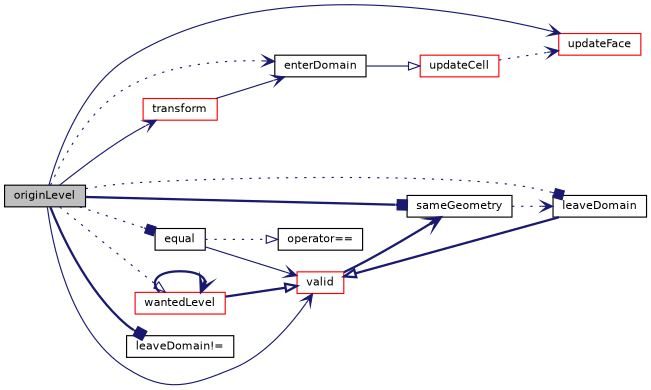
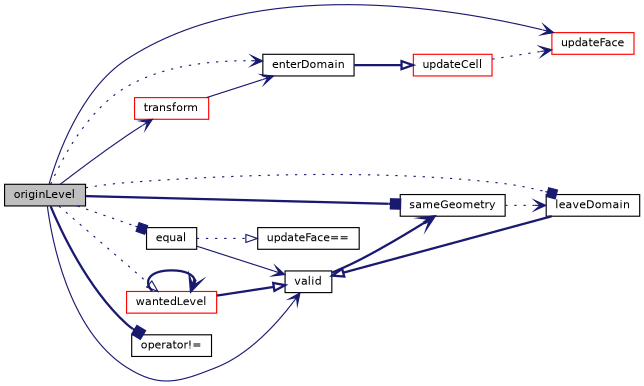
edge "enterDomain" -> "updateCell": style solid -> bold
node "operator==": label "operator==" -> "updateFace=="
node "valid": color red -> black
node "leaveDomain!=": label "leaveDomain!=" -> "operator!="
